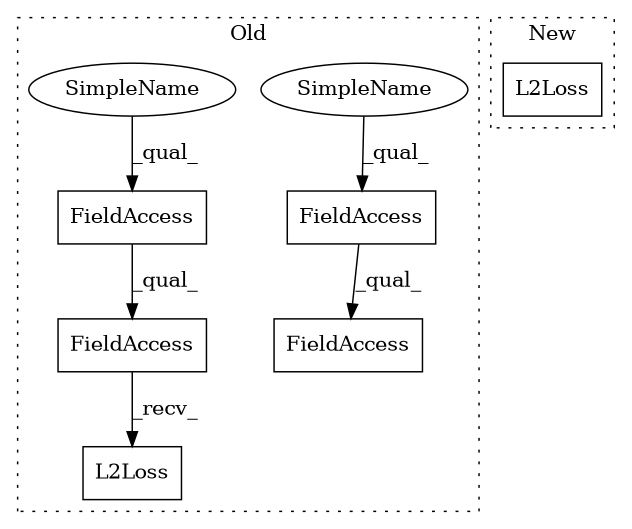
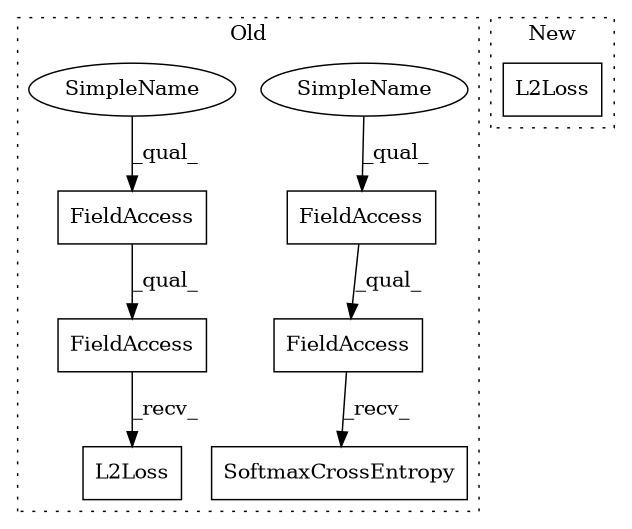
node "SoftmaxCrossEntropy": added
